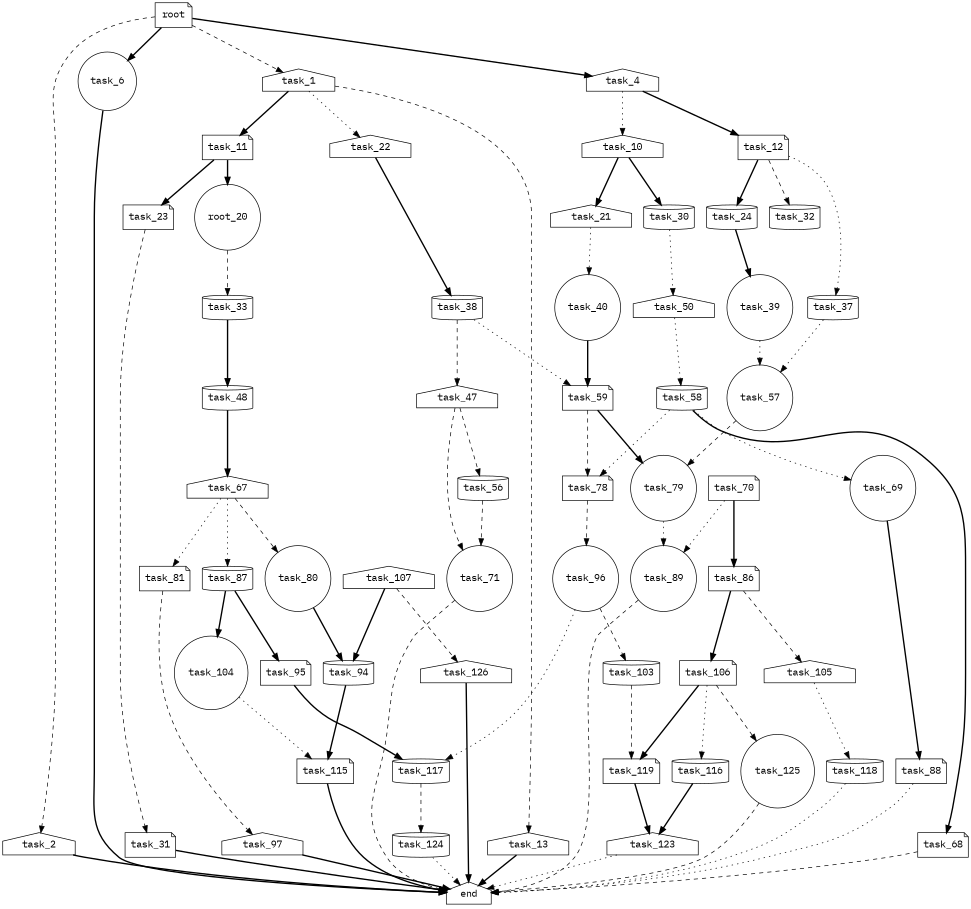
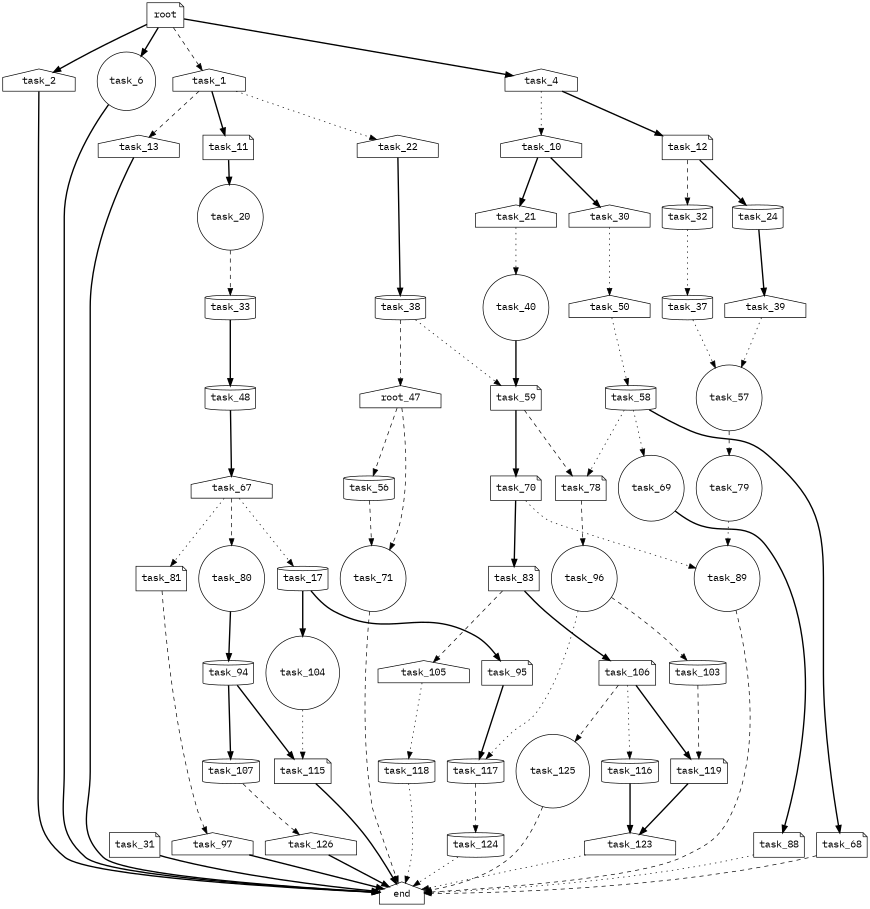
edge "task_12" -> "task_37": now "task_32" -> "task_37"
node "task_23": removed
node "root_20": label "root_20" -> "task_20"
node "task_30": shape cylinder -> house
node "task_39": shape circle -> house
edge "root" -> "task_2": style dashed -> bold
node "task_47": label "task_47" -> "root_47"
edge "task_59" -> "task_79": now "task_59" -> "task_70"
node "task_87": label "task_87" -> "task_17"
node "task_107": shape house -> cylinder
node "task_86": label "task_86" -> "task_83"
edge "task_107" -> "task_94": reversed
